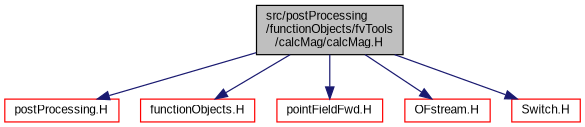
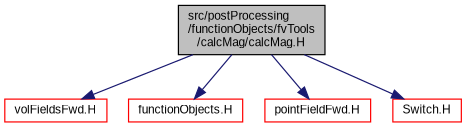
node "postProcessing.H": label "postProcessing.H" -> "volFieldsFwd.H"
node "OFstream.H": removed
